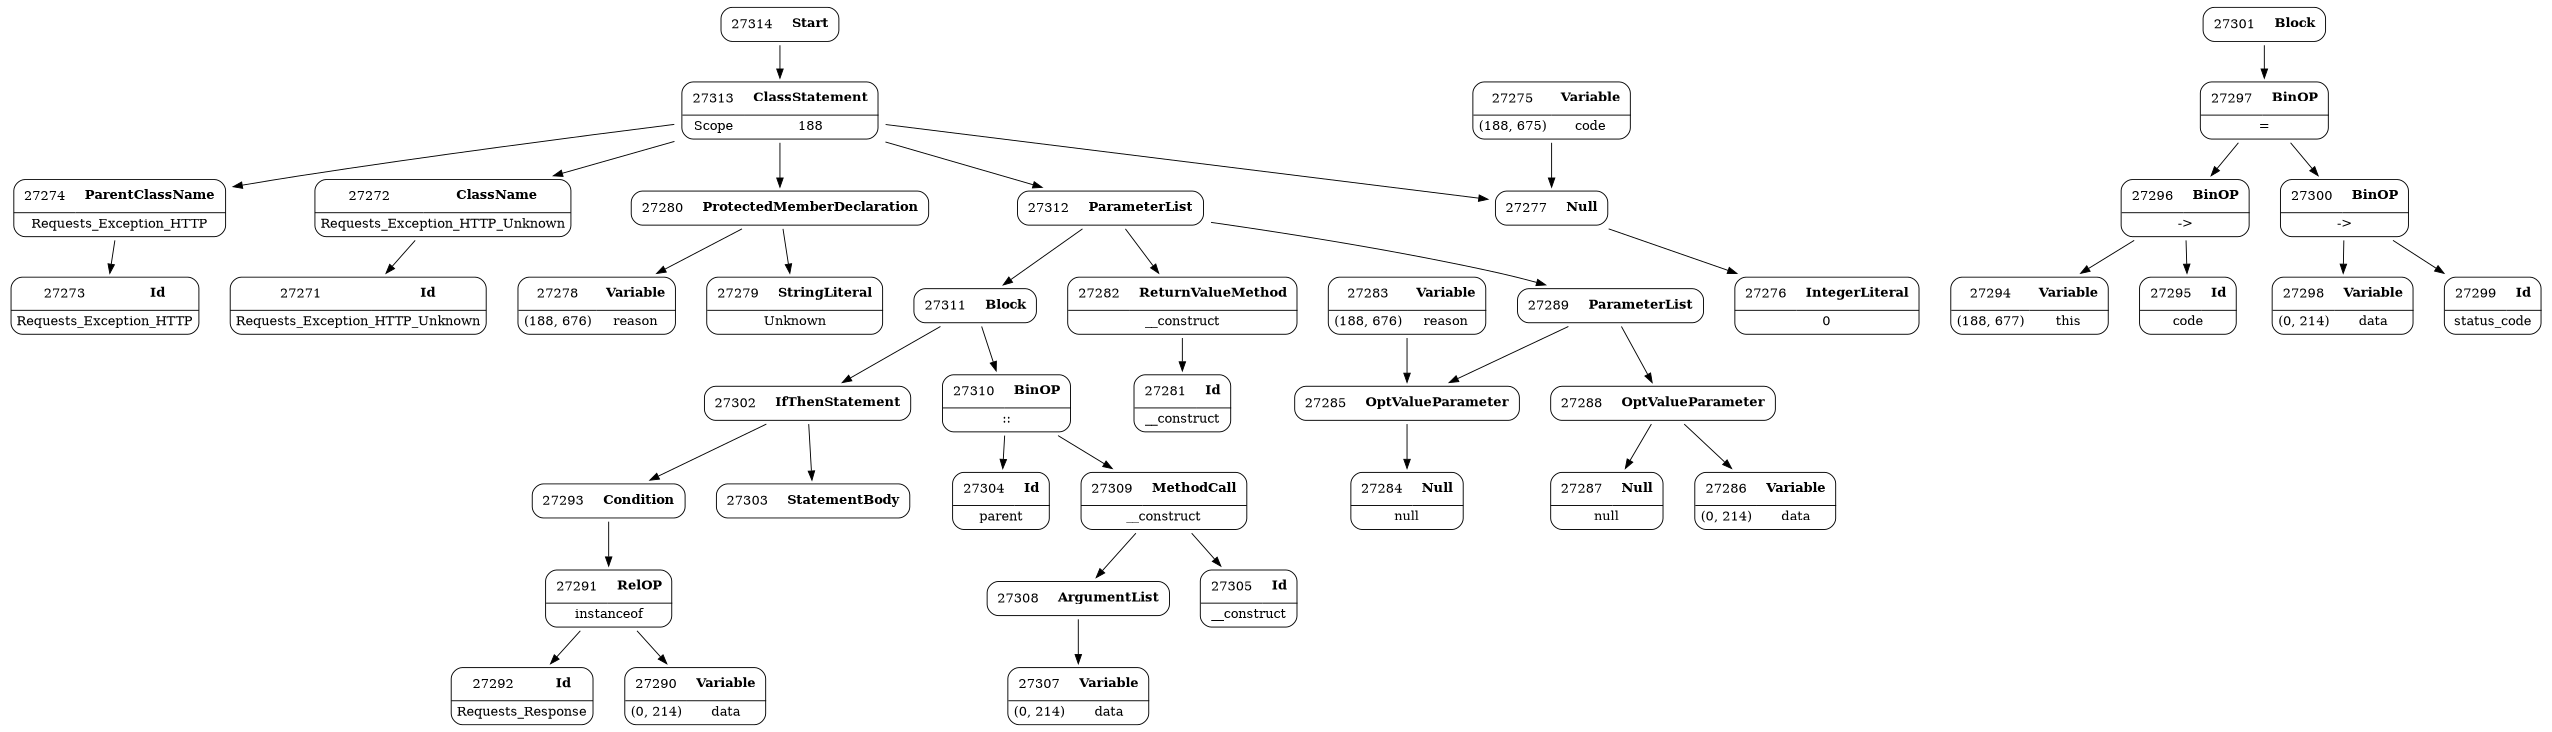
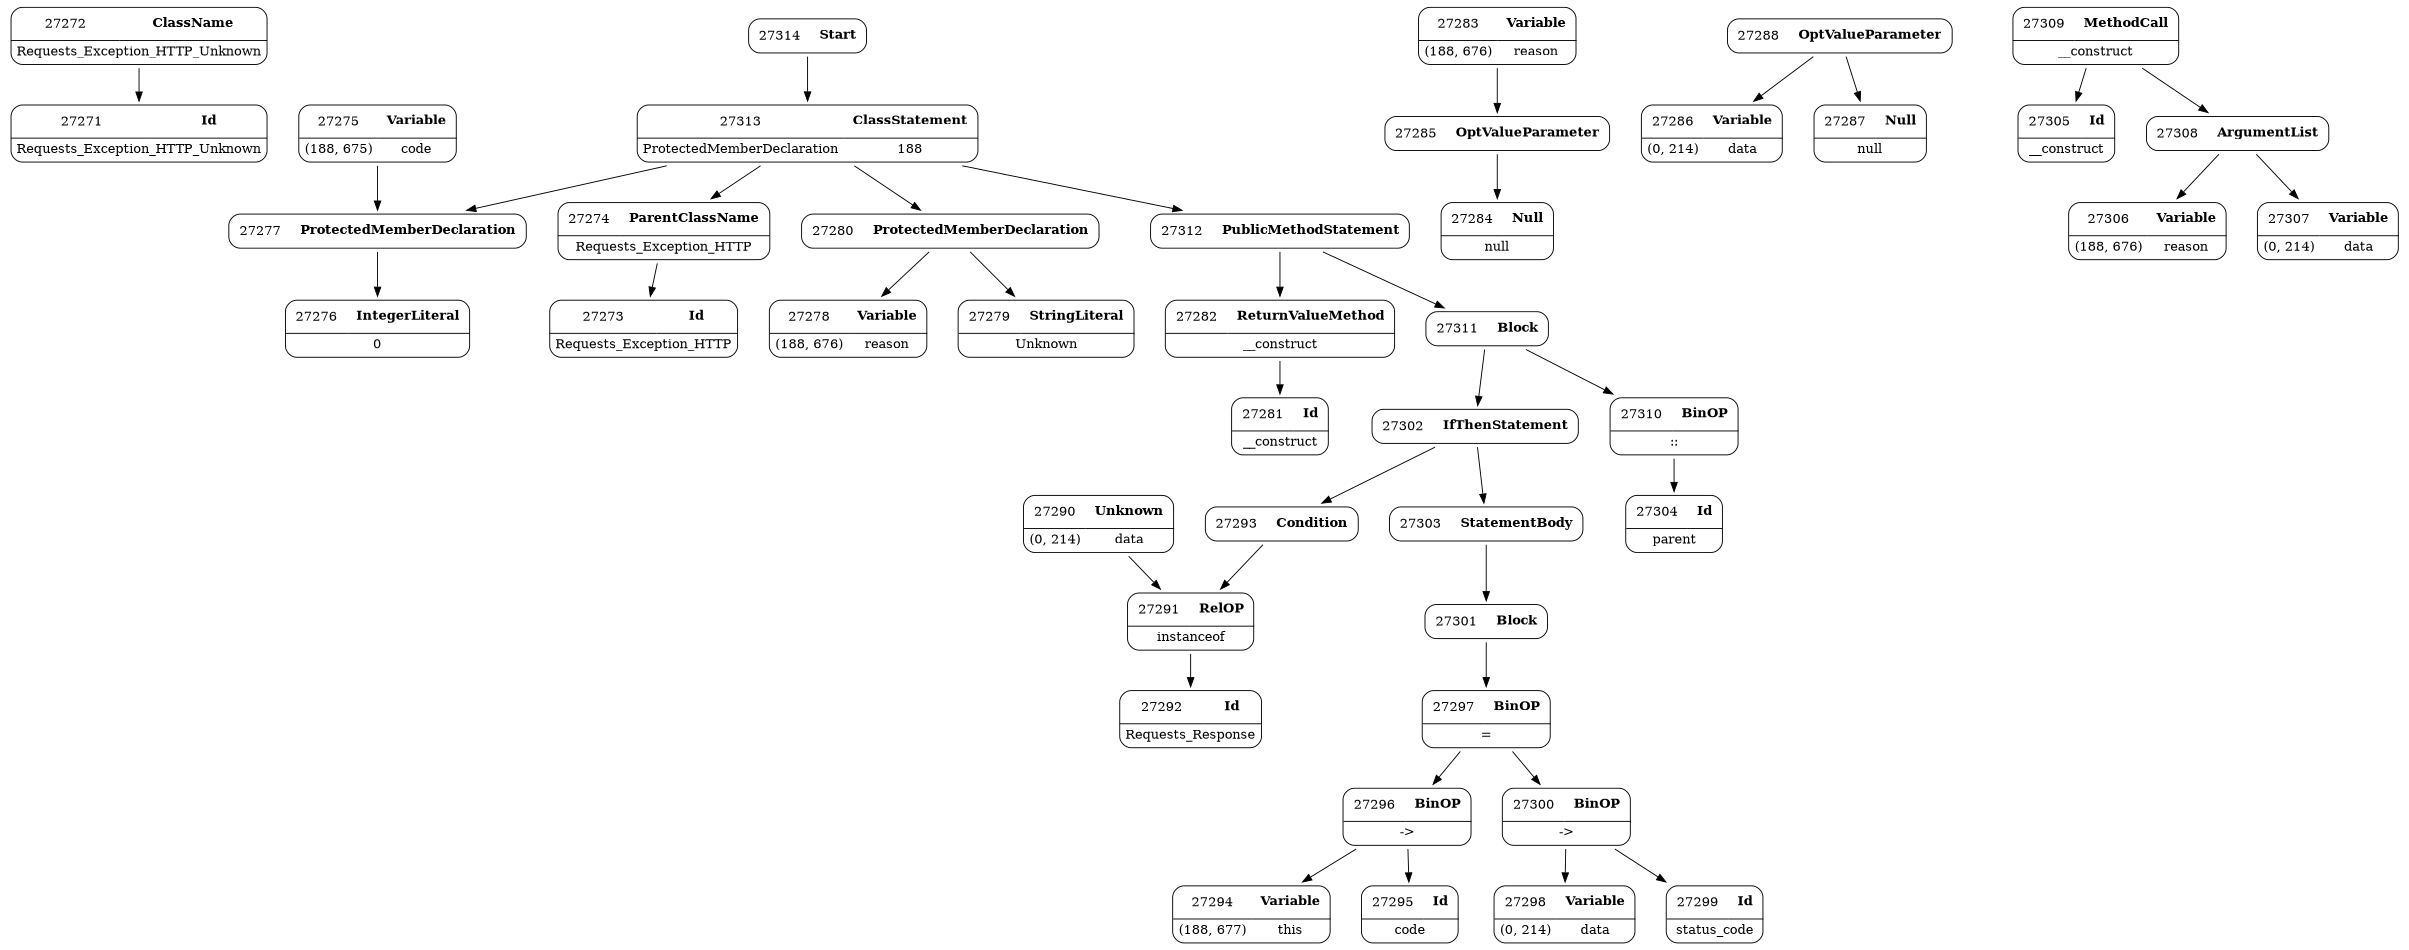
node "27313": text "Scope" -> "ProtectedMemberDeclaration"
edge "27313" -> "27272": removed
node "27312": text "ParameterList" -> "PublicMethodStatement"
node "27277": text "Null" -> "ProtectedMemberDeclaration"
node "27306": added
node "27289": removed
edge "27310" -> "27309": removed
edge "27303" -> "27301": added
edge "27291" -> "27290": reversed
node "27290": text "Variable" -> "Unknown"
